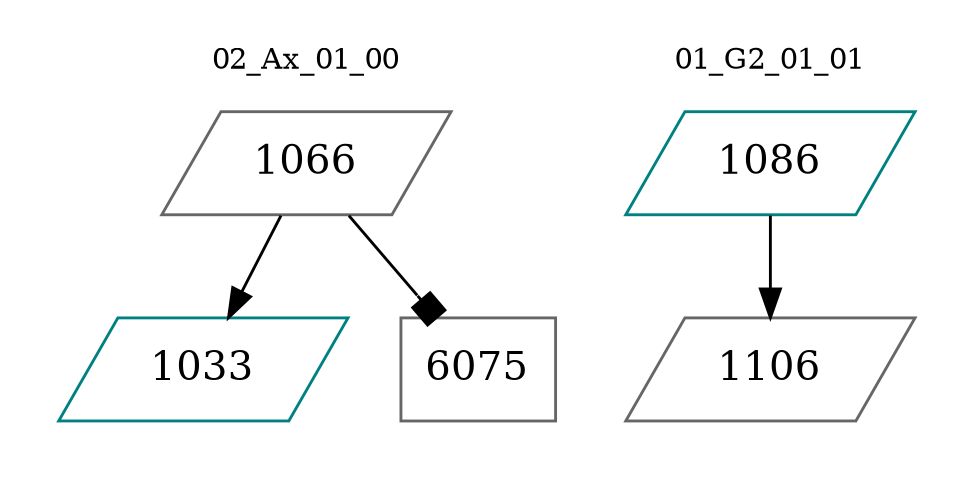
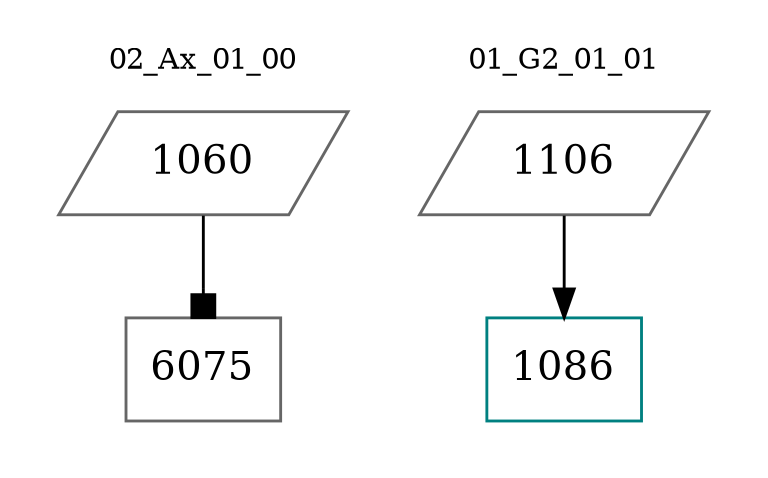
node "1066": label "1066" -> "1060"
node "1086": shape parallelogram -> box
edge "1086" -> "1106": reversed
node "1033": removed
